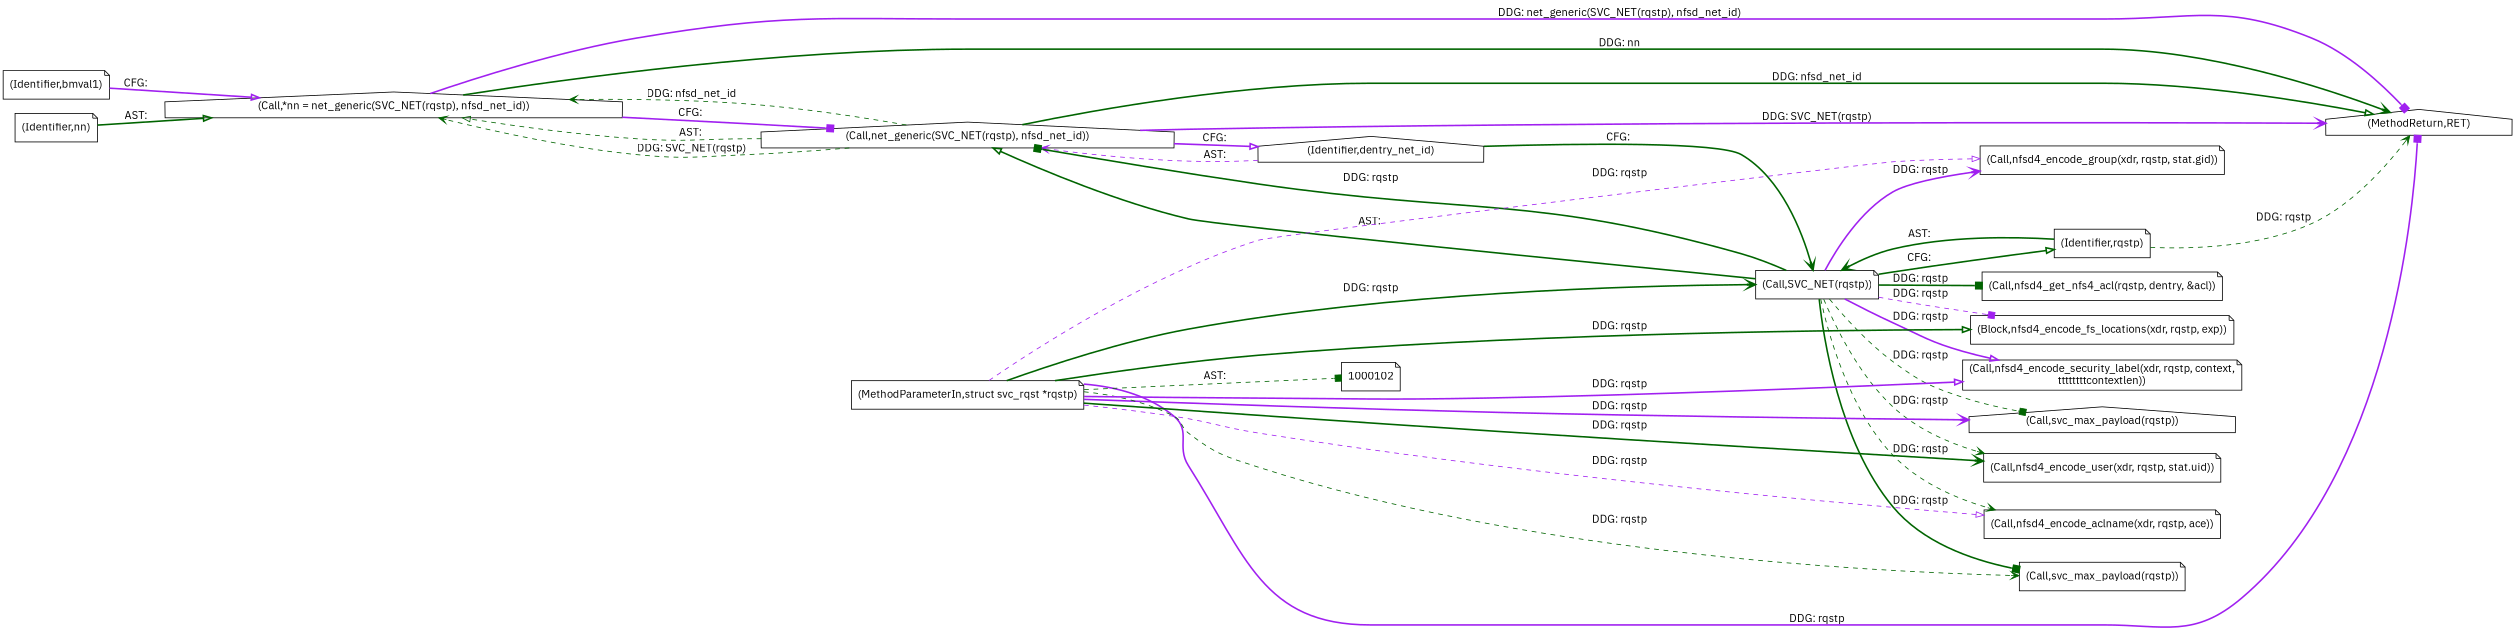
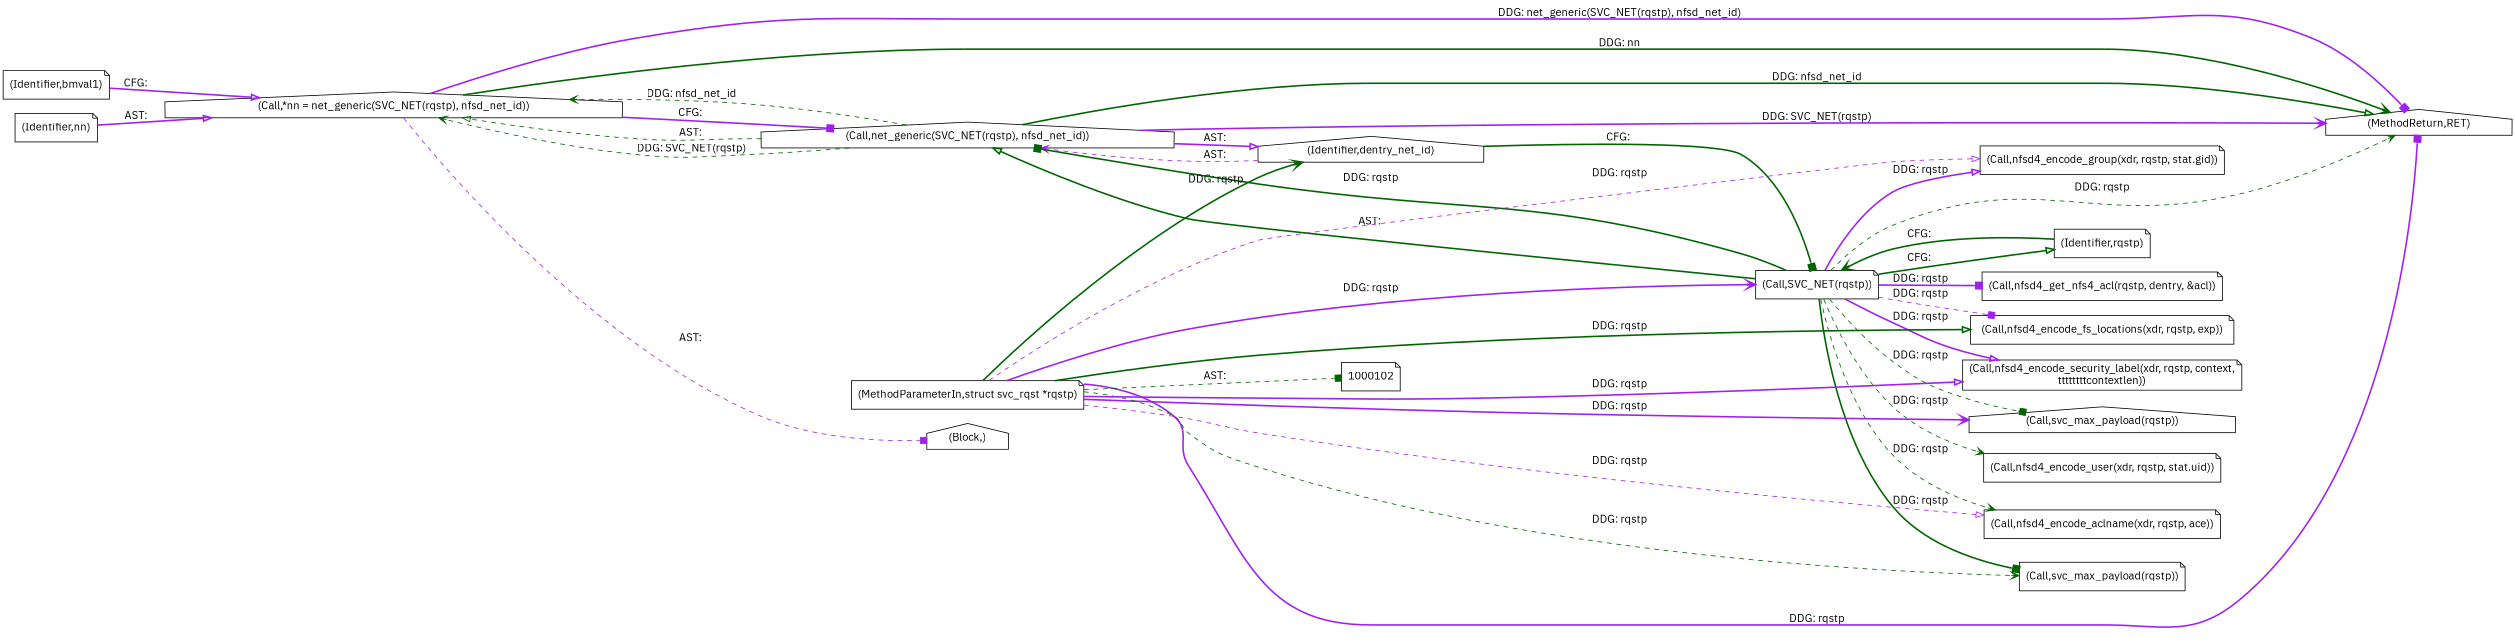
edge "(Identifier,nn)" -> "(Call,*nn = net_generic(SVC_NET(rqstp), nfsd_net_id))": color darkgreen -> purple
edge "(Call,net_generic(SVC_NET(rqstp), nfsd_net_id))" -> "(Identifier,dentry_net_id)": label "CFG: " -> "AST: "
edge "(Identifier,dentry_net_id)" -> "(Call,SVC_NET(rqstp))": arrowhead vee -> box
edge "(Call,SVC_NET(rqstp))" -> "(Call,nfsd4_encode_group(xdr, rqstp, stat.gid))": arrowhead vee -> onormal
edge "(Identifier,rqstp)" -> "(MethodReturn,RET)": now "(Call,SVC_NET(rqstp))" -> "(MethodReturn,RET)"
edge "(Identifier,rqstp)" -> "(Call,SVC_NET(rqstp))": label "AST: " -> "CFG: "
edge "(Call,SVC_NET(rqstp))" -> "(Call,nfsd4_get_nfs4_acl(rqstp, dentry, &acl))": color darkgreen -> purple
edge "(MethodParameterIn,struct svc_rqst *rqstp)" -> "(Call,SVC_NET(rqstp))": color darkgreen -> purple
node "(Block,nfsd4_encode_fs_locations(xdr, rqstp, exp))": label "(Block,nfsd4_encode_fs_locations(xdr, rqstp, exp))" -> "(Call,nfsd4_encode_fs_locations(xdr, rqstp, exp))"
edge "(MethodParameterIn,struct svc_rqst *rqstp)" -> "(Call,nfsd4_encode_user(xdr, rqstp, stat.uid))": now "(MethodParameterIn,struct svc_rqst *rqstp)" -> "(Identifier,dentry_net_id)"
node "(Block,)": added
